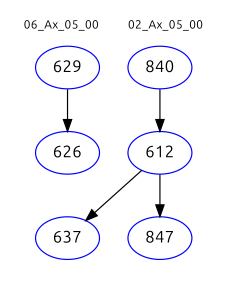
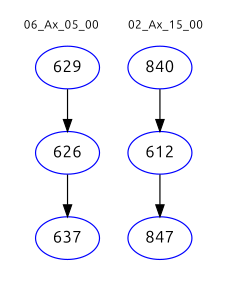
cluster "02_Ax_05_00": label "02_Ax_05_00" -> "02_Ax_15_00"
edge "612" -> "637": now "626" -> "637"
